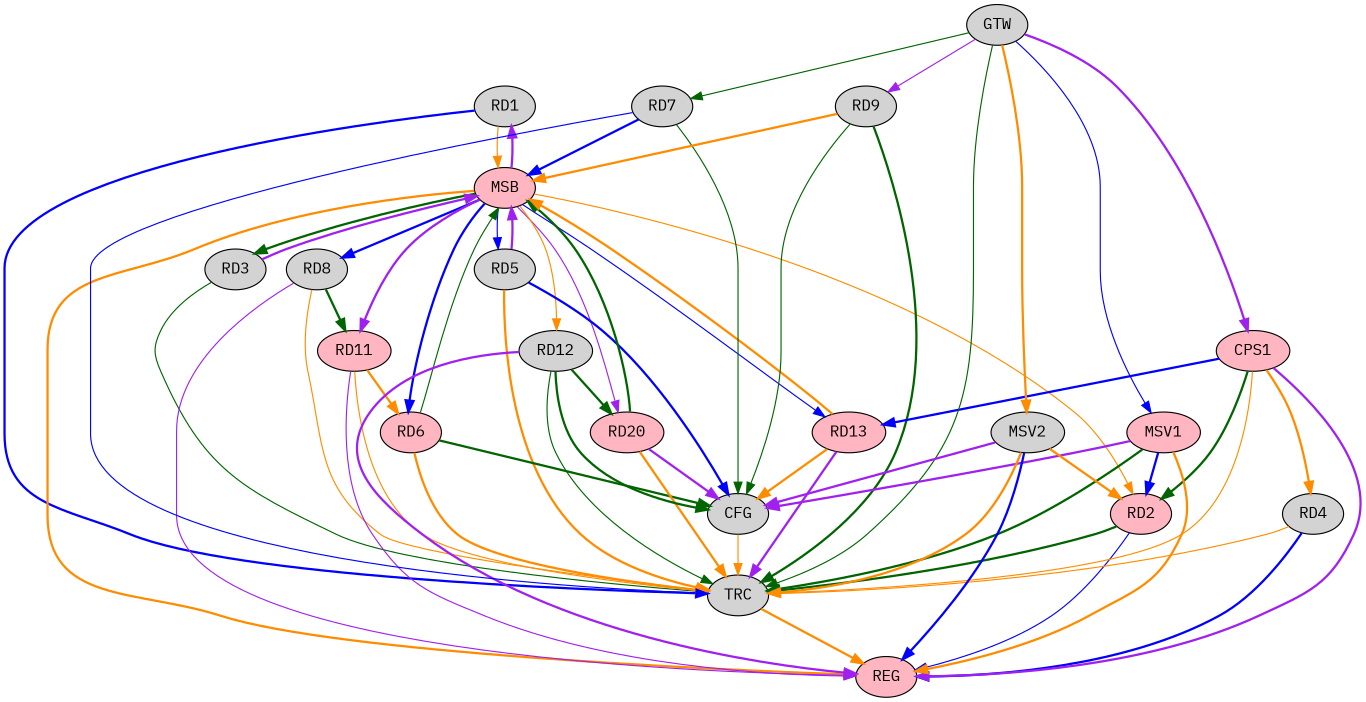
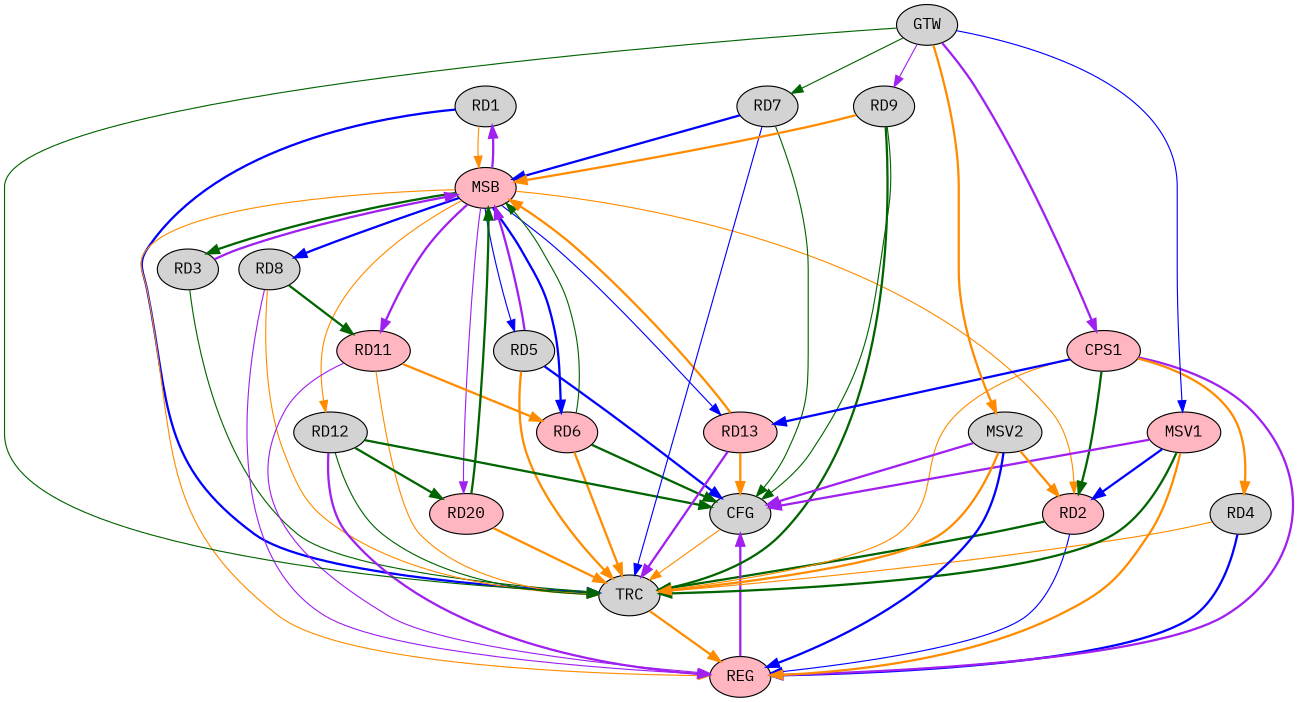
edge "RD20" -> "CFG": now "REG" -> "CFG"
edge "MSB" -> "REG": style bold -> solid
